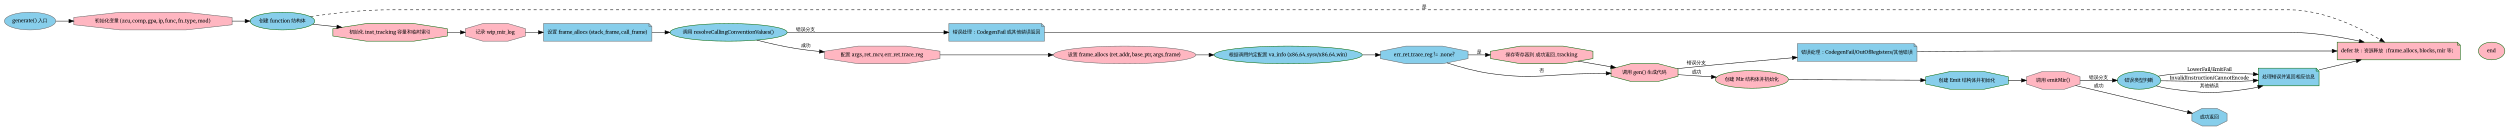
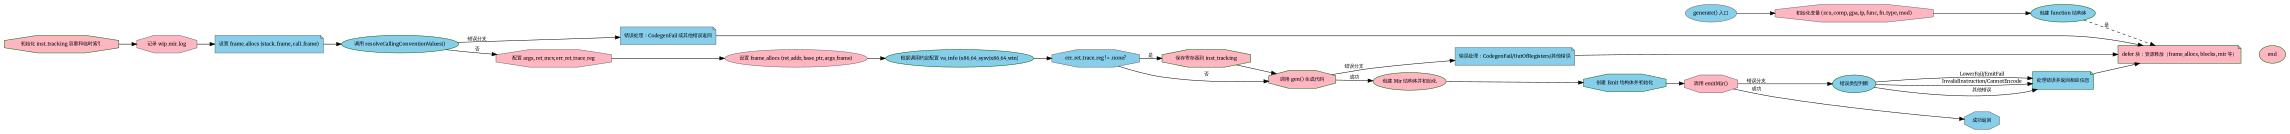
edge "创建 function 结构体" -> "初始化 inst_tracking 容量和临时索引": removed
edge "调用 resolveCallingConventionValues()" -> "配置 args, ret_mcv, err_ret_trace_reg": label "成功" -> "否"
node "保存寄存器到 成功返回_tracking": label "保存寄存器到 成功返回_tracking" -> "保存寄存器到 inst_tracking"
